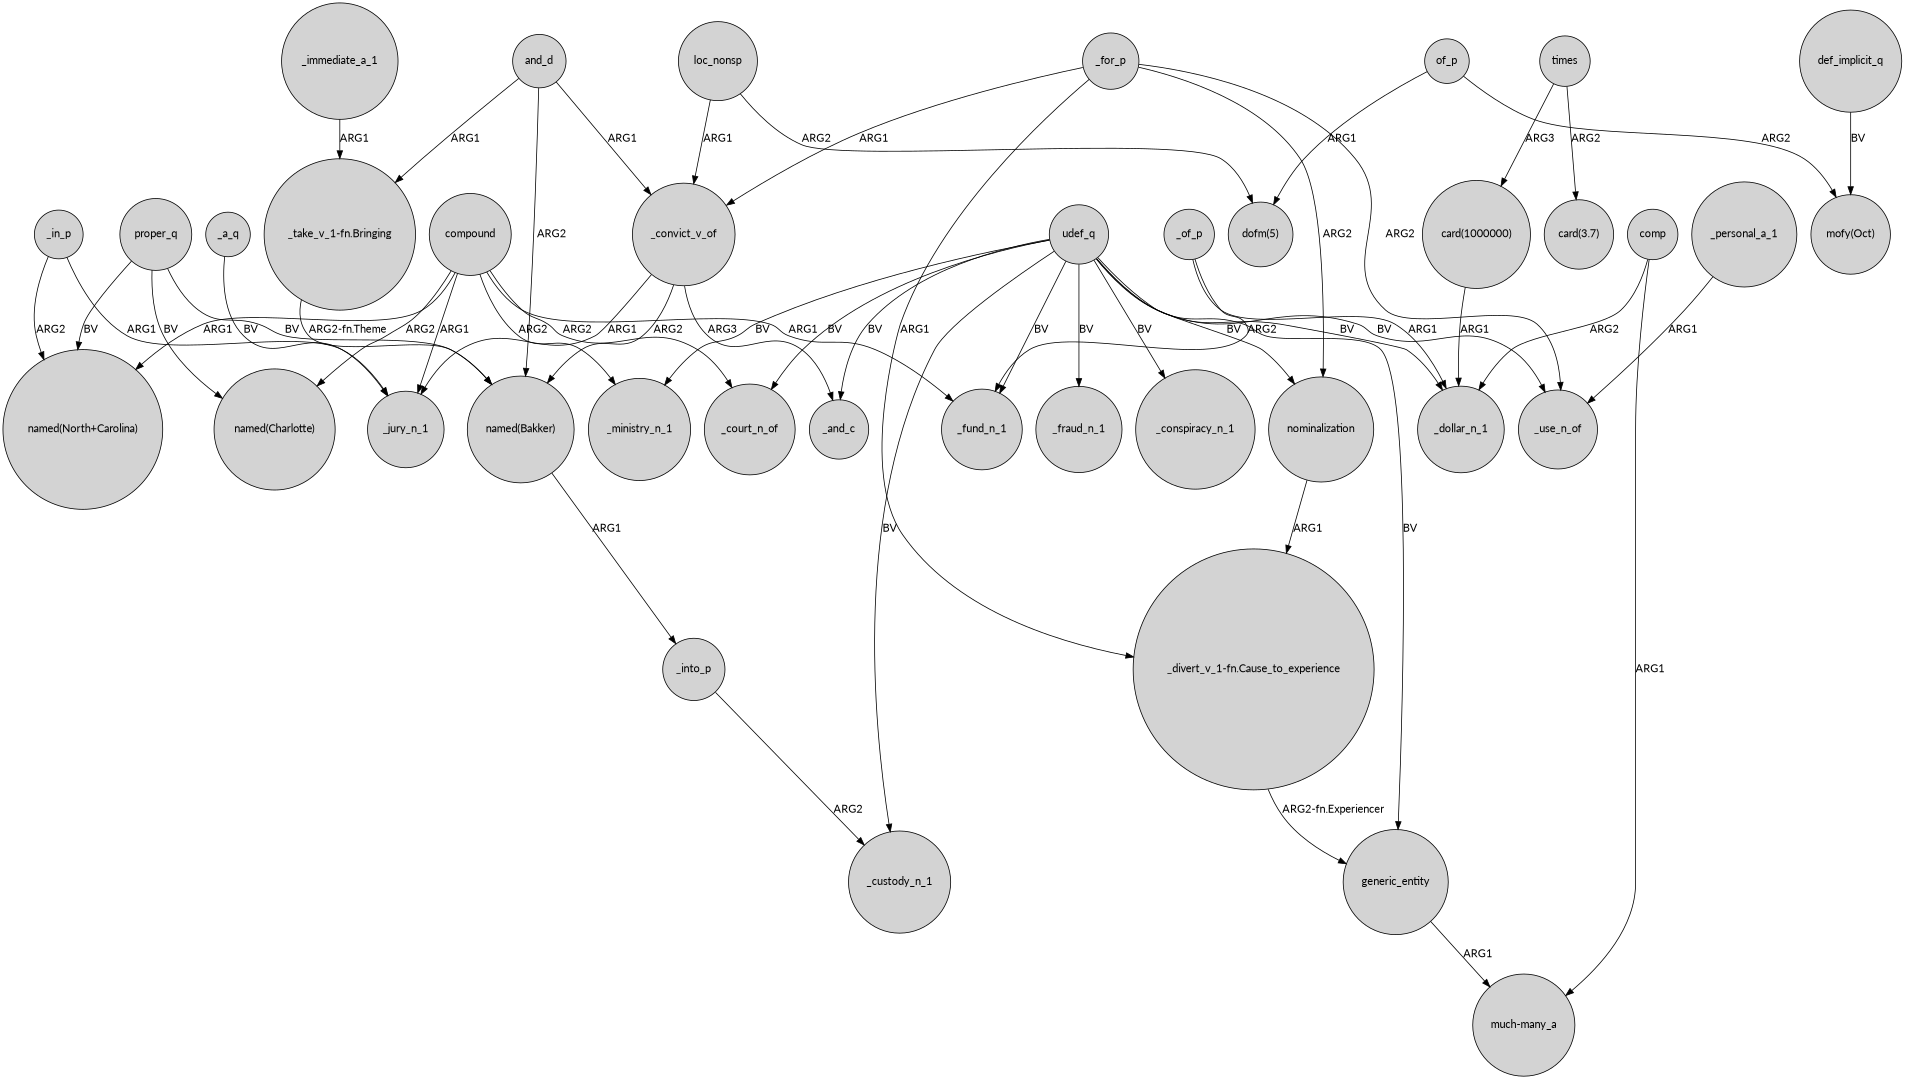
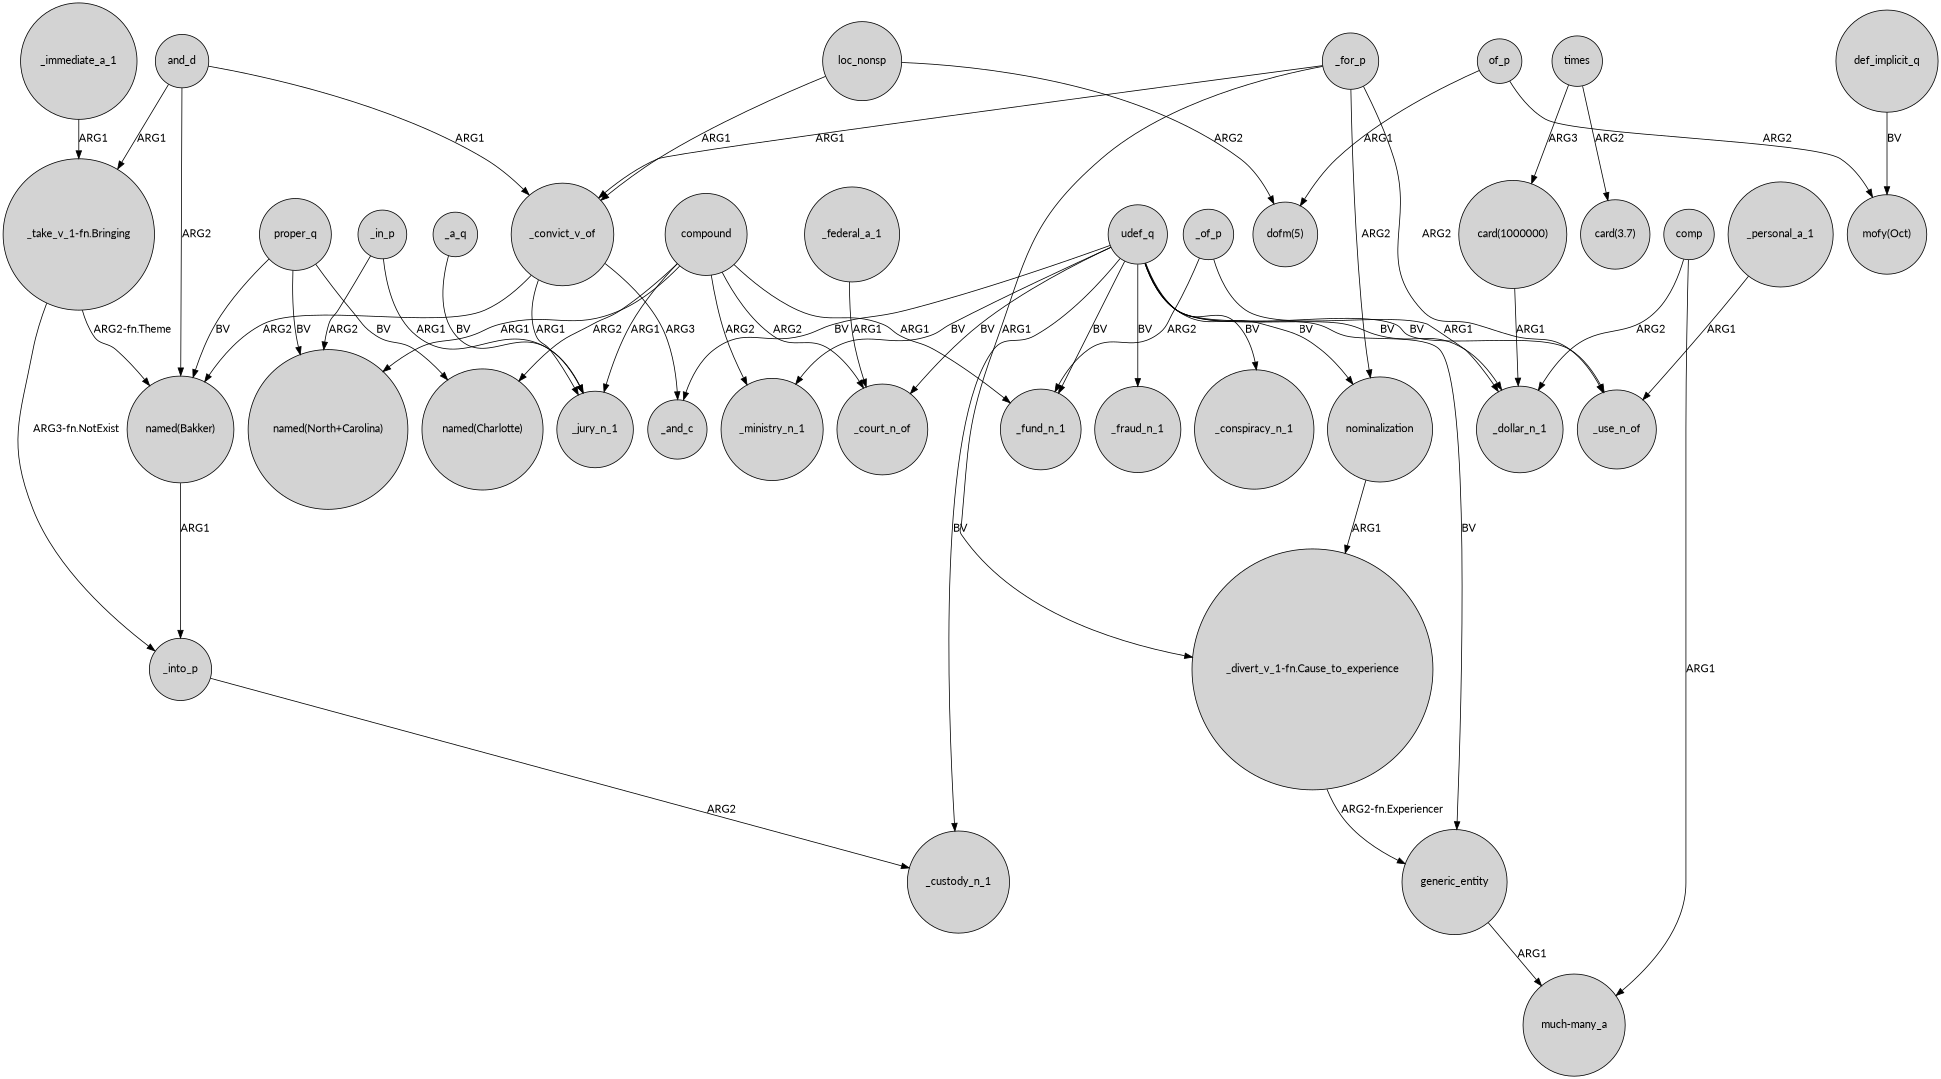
node "_federal_a_1": added
edge "_take_v_1-fn.Bringing" -> "_into_p": added, label "ARG3-fn.NotExist"
